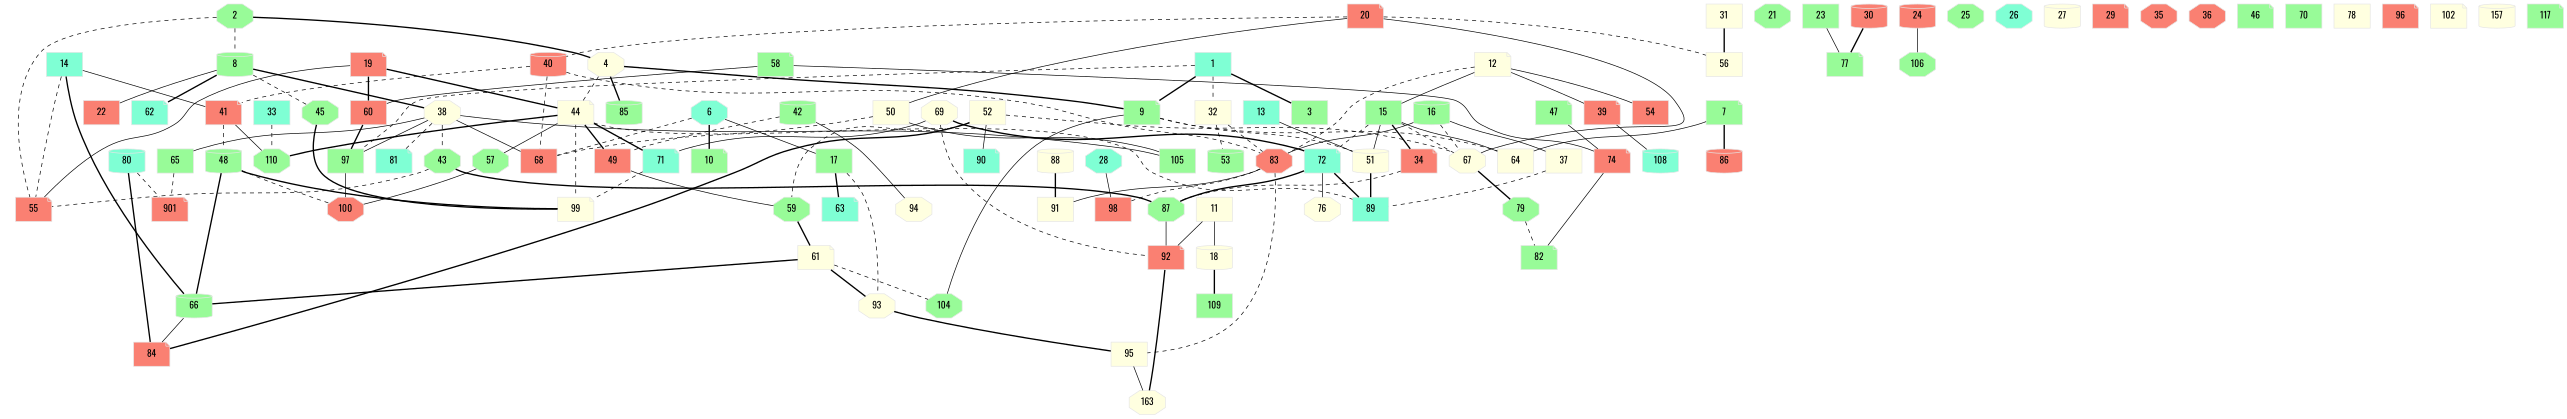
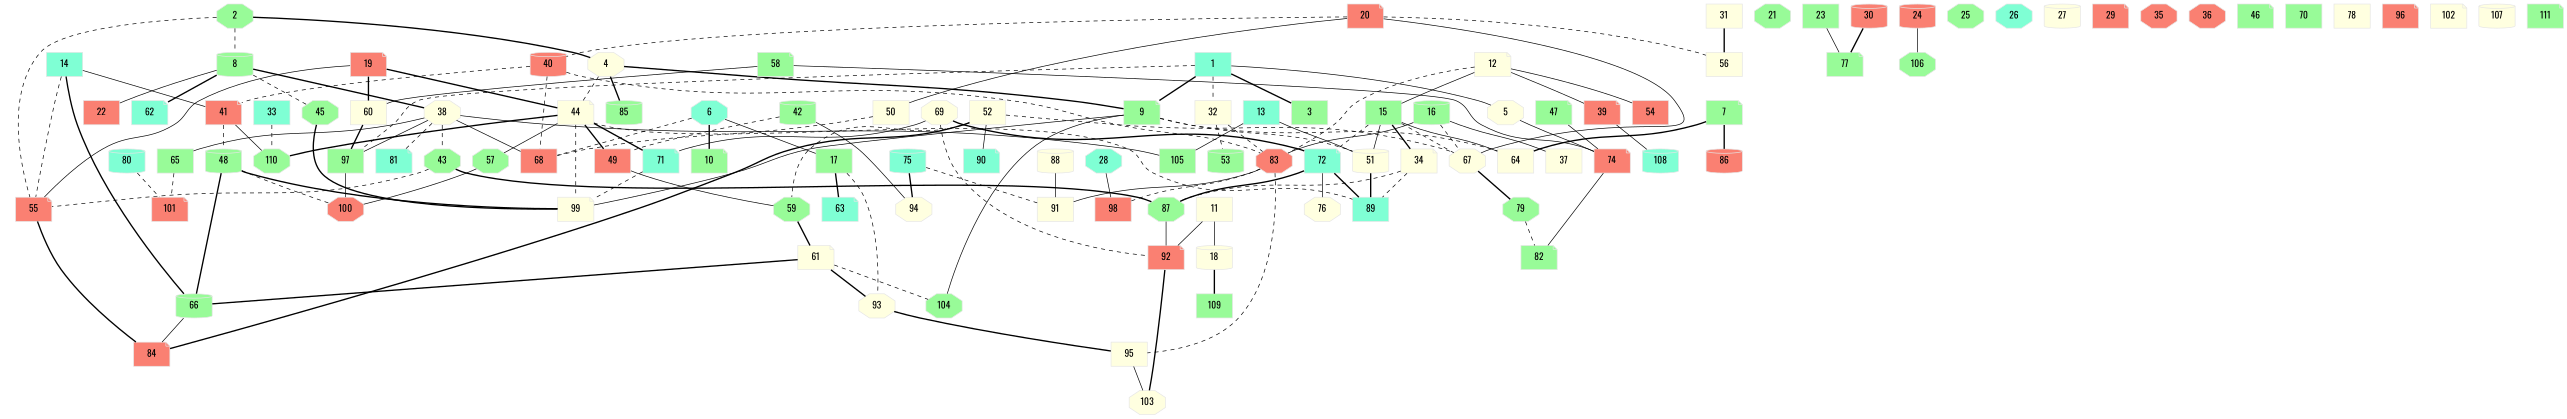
node "157": label "157" -> "107"
node "117": label "117" -> "111"
node "60": fillcolor salmon -> lightyellow
node "5": added
edge "7" -- "64": style solid -> bold
edge "50" -- "105": now "13" -- "105"
edge "9" -- "99": added
node "75": added
node "34": fillcolor salmon -> lightyellow
edge "88" -- "91": style bold -> solid
edge "37" -- "89": now "34" -- "89"
node "901": label "901" -> "101"
edge "80" -- "84": now "55" -- "84"
node "163": label "163" -> "103"
